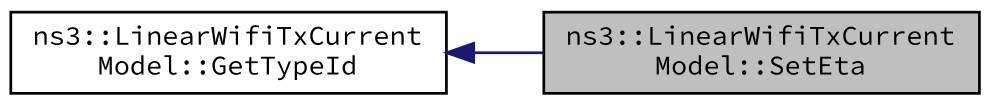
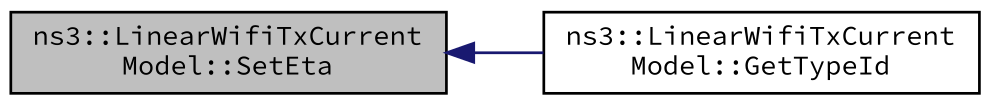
edge "ns3::LinearWifiTxCurrent Model::SetEta" -> "ns3::LinearWifiTxCurrent Model::GetTypeId": reversed
